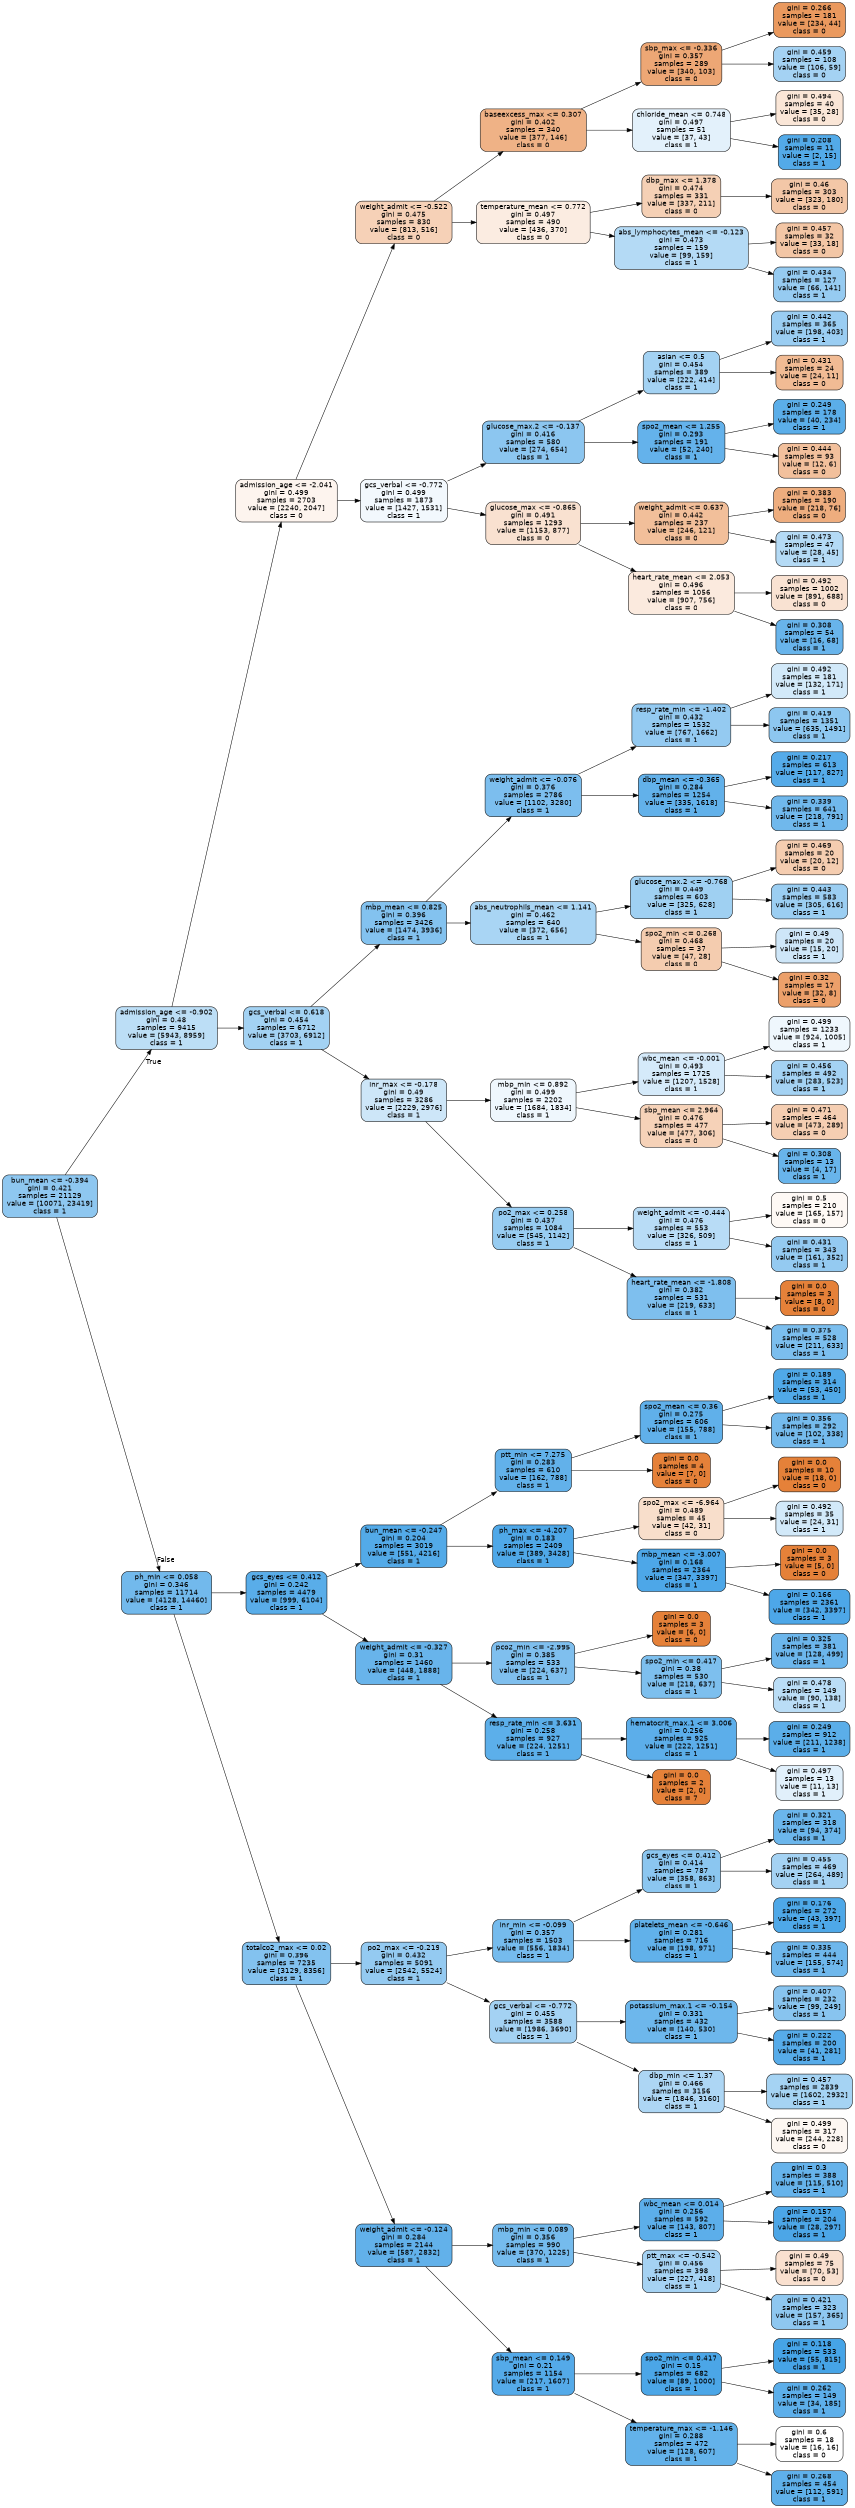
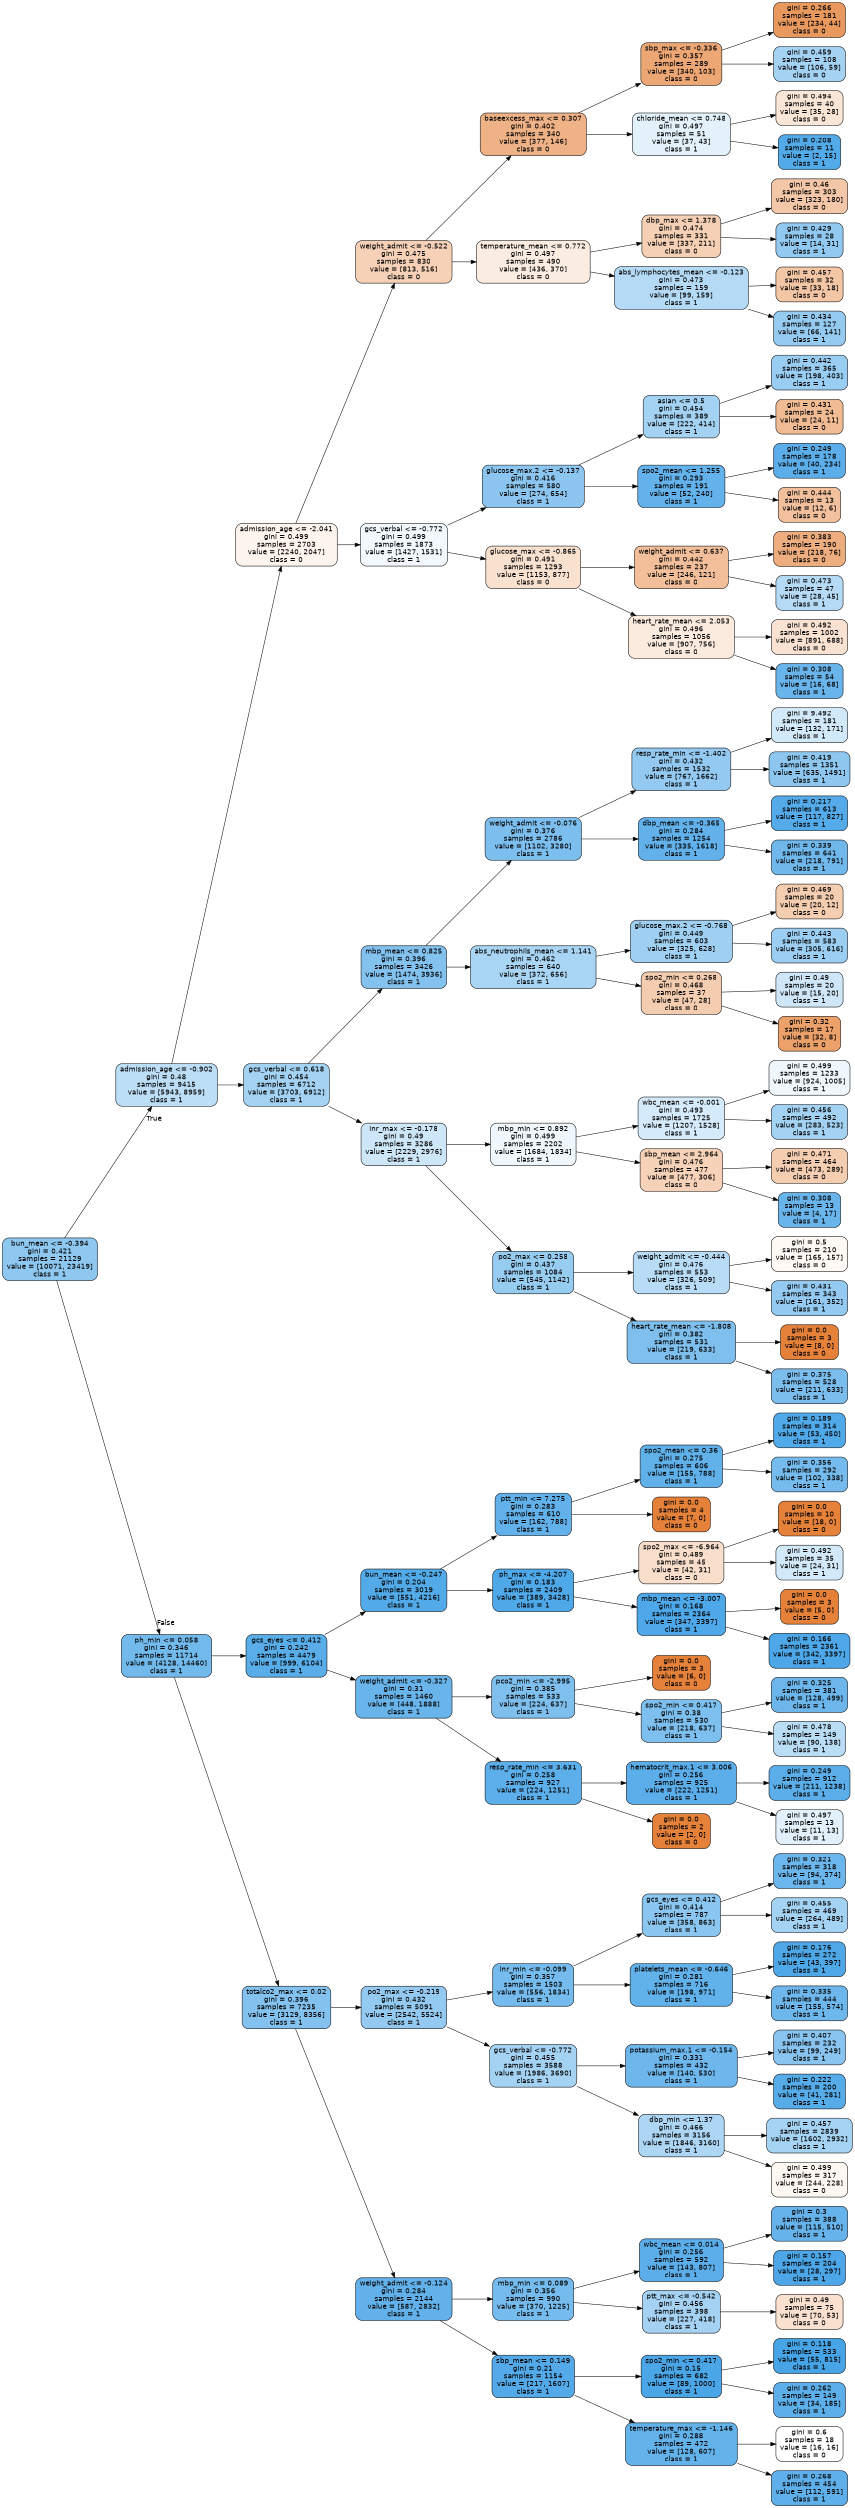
node "gini = 0.429 samples = 28 value = [14, 31] class = 1": added
node "gini = 0.444 samples = 93 value = [12, 6] class = 0": label "gini = 0.444 samples = 93 value = [12, 6] class = 0" -> "gini = 0.444 samples = 13 value = [12, 6] class = 0"
node "gini = 0.492 samples = 181 value = [132, 171] class = 1": label "gini = 0.492 samples = 181 value = [132, 171] class = 1" -> "gini = 9.492 samples = 181 value = [132, 171] class = 1"
node "gini = 0.0 samples = 2 value = [2, 0] class = 7": label "gini = 0.0 samples = 2 value = [2, 0] class = 7" -> "gini = 0.0 samples = 2 value = [2, 0] class = 0"
node "gini = 0.421 samples = 323 value = [157, 365] class = 1": removed
